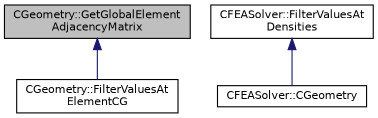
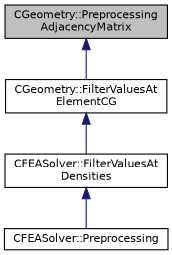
node "CGeometry::GetGlobalElement AdjacencyMatrix": label "CGeometry::GetGlobalElement AdjacencyMatrix" -> "CGeometry::Preprocessing AdjacencyMatrix"
node "CFEASolver::CGeometry": label "CFEASolver::CGeometry" -> "CFEASolver::Preprocessing"
edge "CFEASolver::FilterValuesAt Densities" -> "CGeometry::FilterValuesAt ElementCG": added
